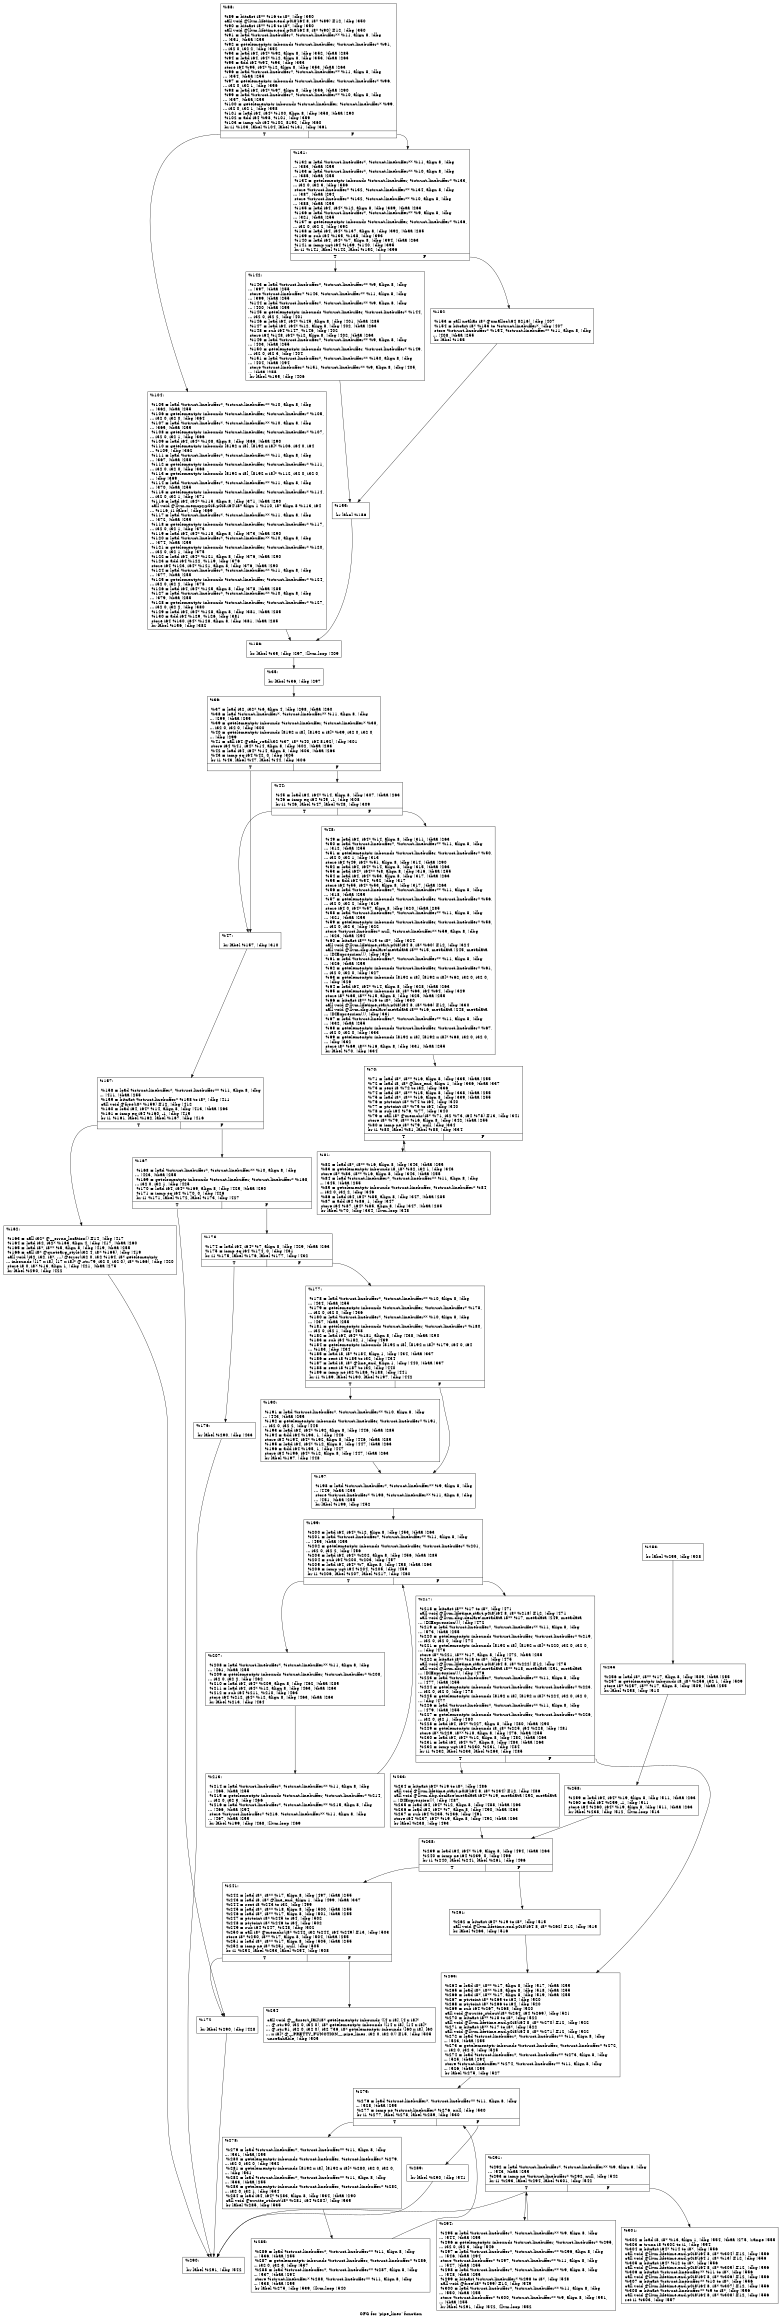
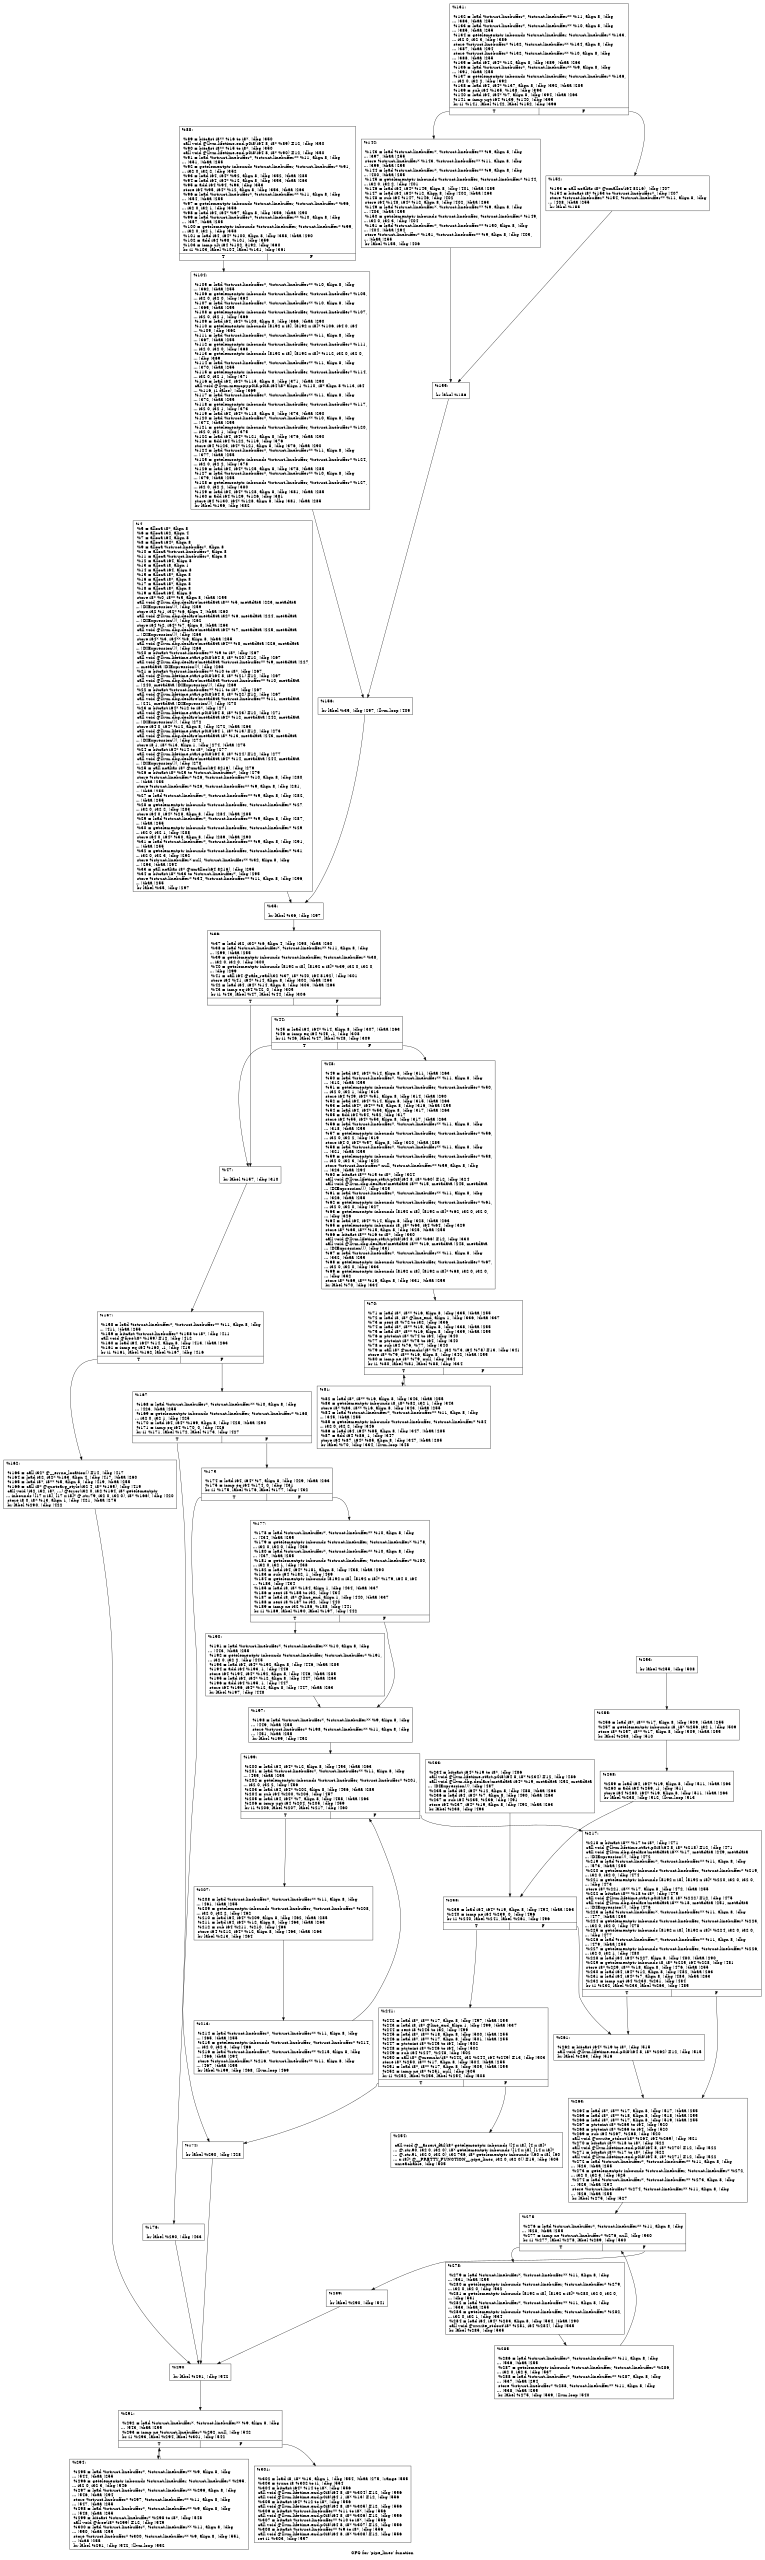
edge "%88:" -> "%131:": removed
node "%131:": text "... !321, !tbaa !255" -> "... !391, !tbaa !255"
node "%4:": added
edge "%217:" -> "%233:": now "%217:" -> "%261:"
edge "%291:" -> "%290:": reversed
